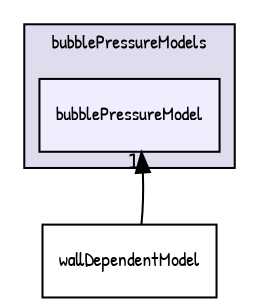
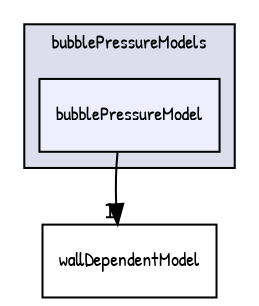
edge "wallDependentModel" -> "bubblePressureModel": reversed
